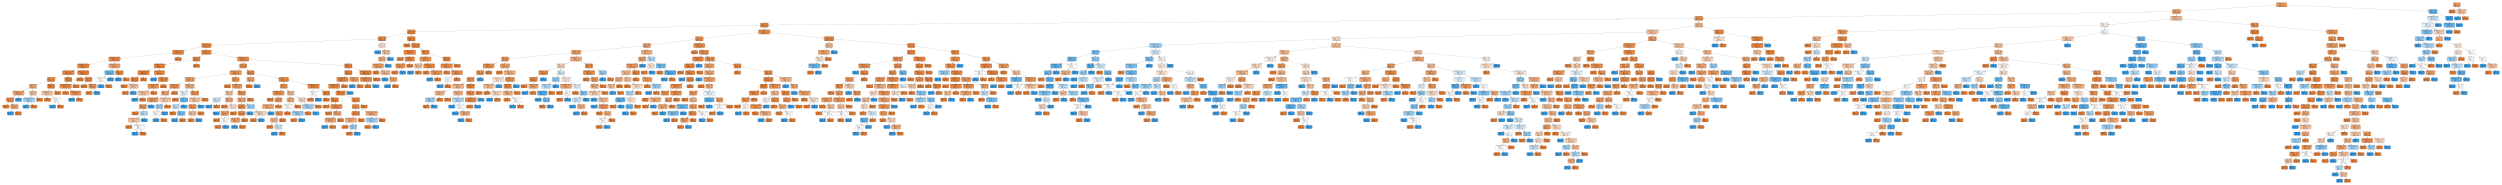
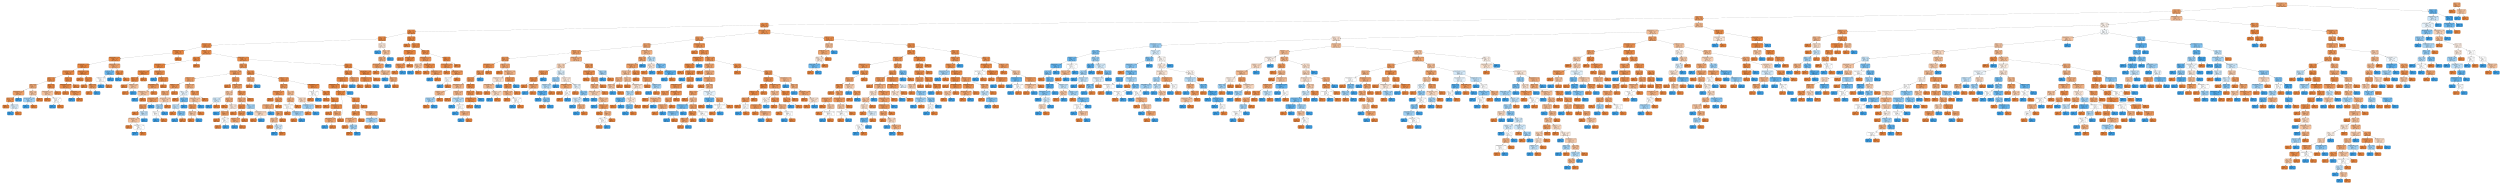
node "Balance <= 0.276 entropy = 0.722 samples = 4 value = [4, 1]": fillcolor #e58139bf -> #399de533
